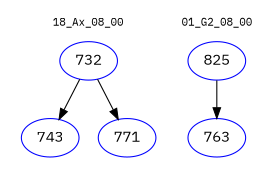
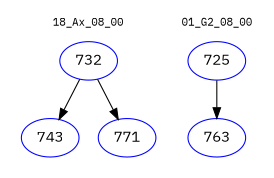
node "825": label "825" -> "725"
